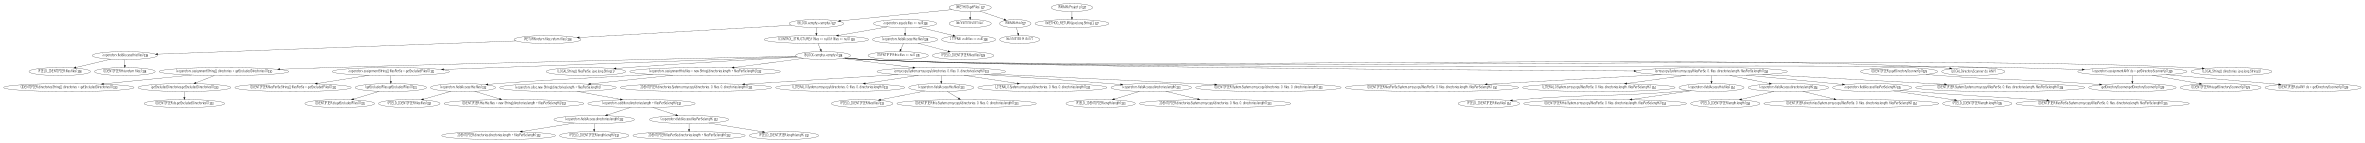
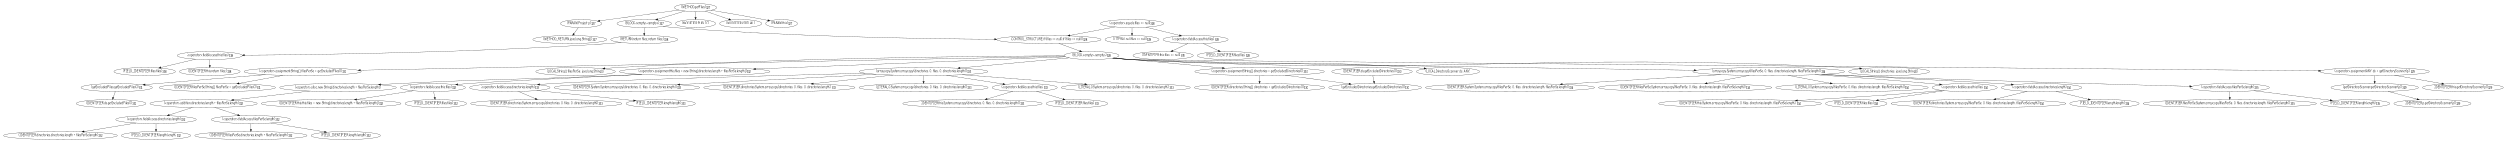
edge "(METHOD,getFiles)" -> "(PARAM,Project p)": added
node "(PARAM,this)": text "727" -> "327"
edge "(PARAM,this)" -> "(MODIFIER,PUBLIC)": now "(METHOD,getFiles)" -> "(MODIFIER,PUBLIC)"
edge "(IDENTIFIER,p,getDirectoryScanner(p))" -> "(getDirectoryScanner,getDirectoryScanner(p))": reversed
node "(IDENTIFIER,ds,ANY ds = getDirectoryScanner(p))": removed
edge "(getIncludedDirectories,getIncludedDirectories())" -> "(IDENTIFIER,ds,getIncludedDirectories())": reversed
